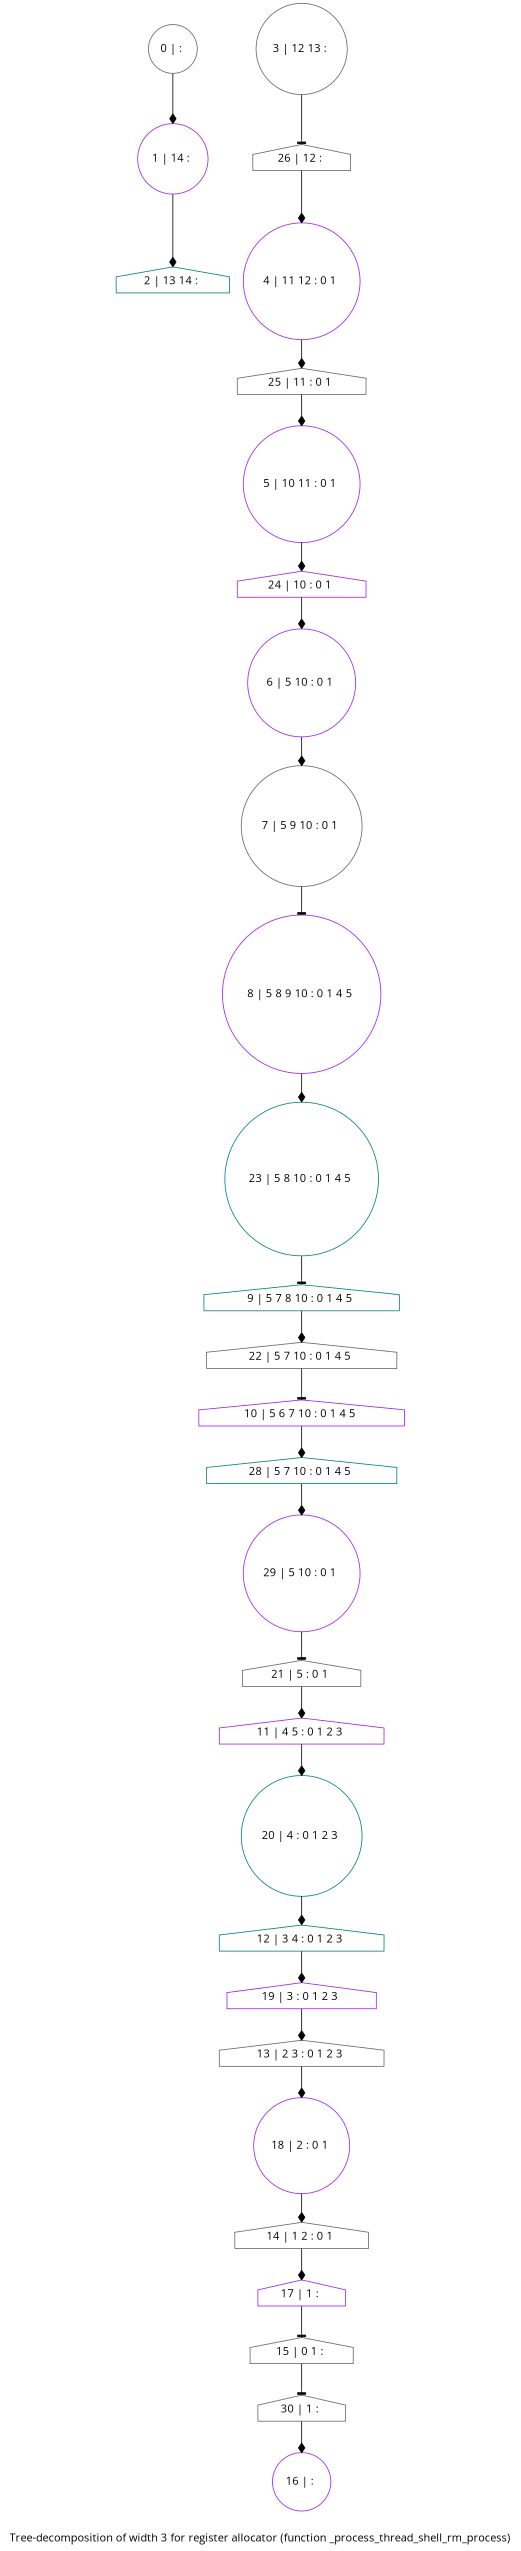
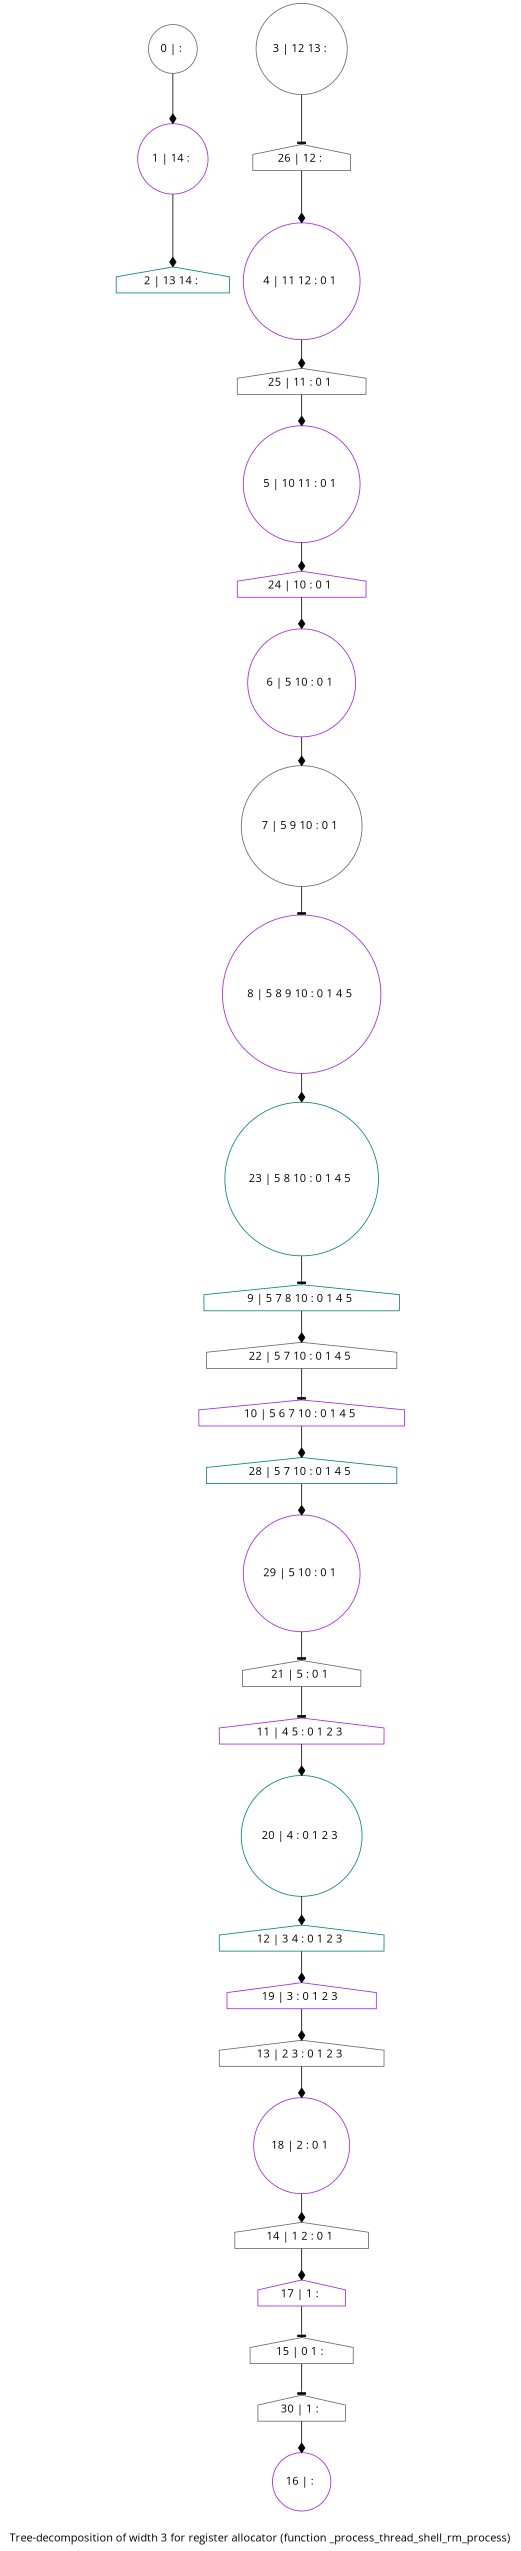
edge "21 | 5 : 0 1" -> "11 | 4 5 : 0 1 2 3": arrowhead diamond -> tee
